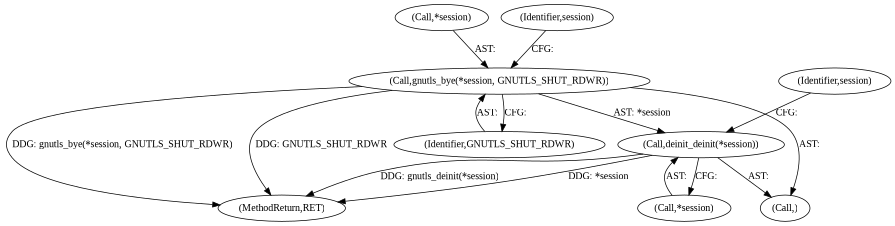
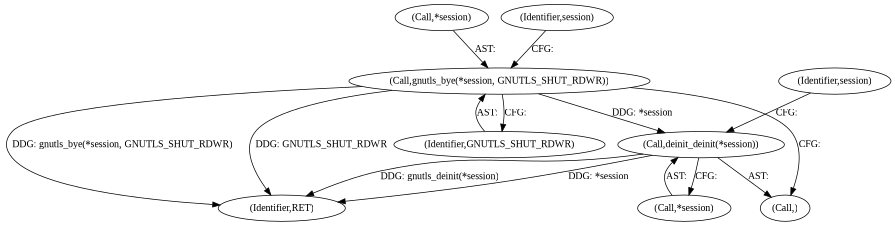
edge "(Call,gnutls_bye(*session, GNUTLS_SHUT_RDWR))" -> "(Call,deinit_deinit(*session))": label "AST: *session" -> "DDG: *session"
edge "(Call,gnutls_bye(*session, GNUTLS_SHUT_RDWR))" -> "(Call,)": label "AST: " -> "CFG: "
node "(MethodReturn,RET)": label "(MethodReturn,RET)" -> "(Identifier,RET)"
